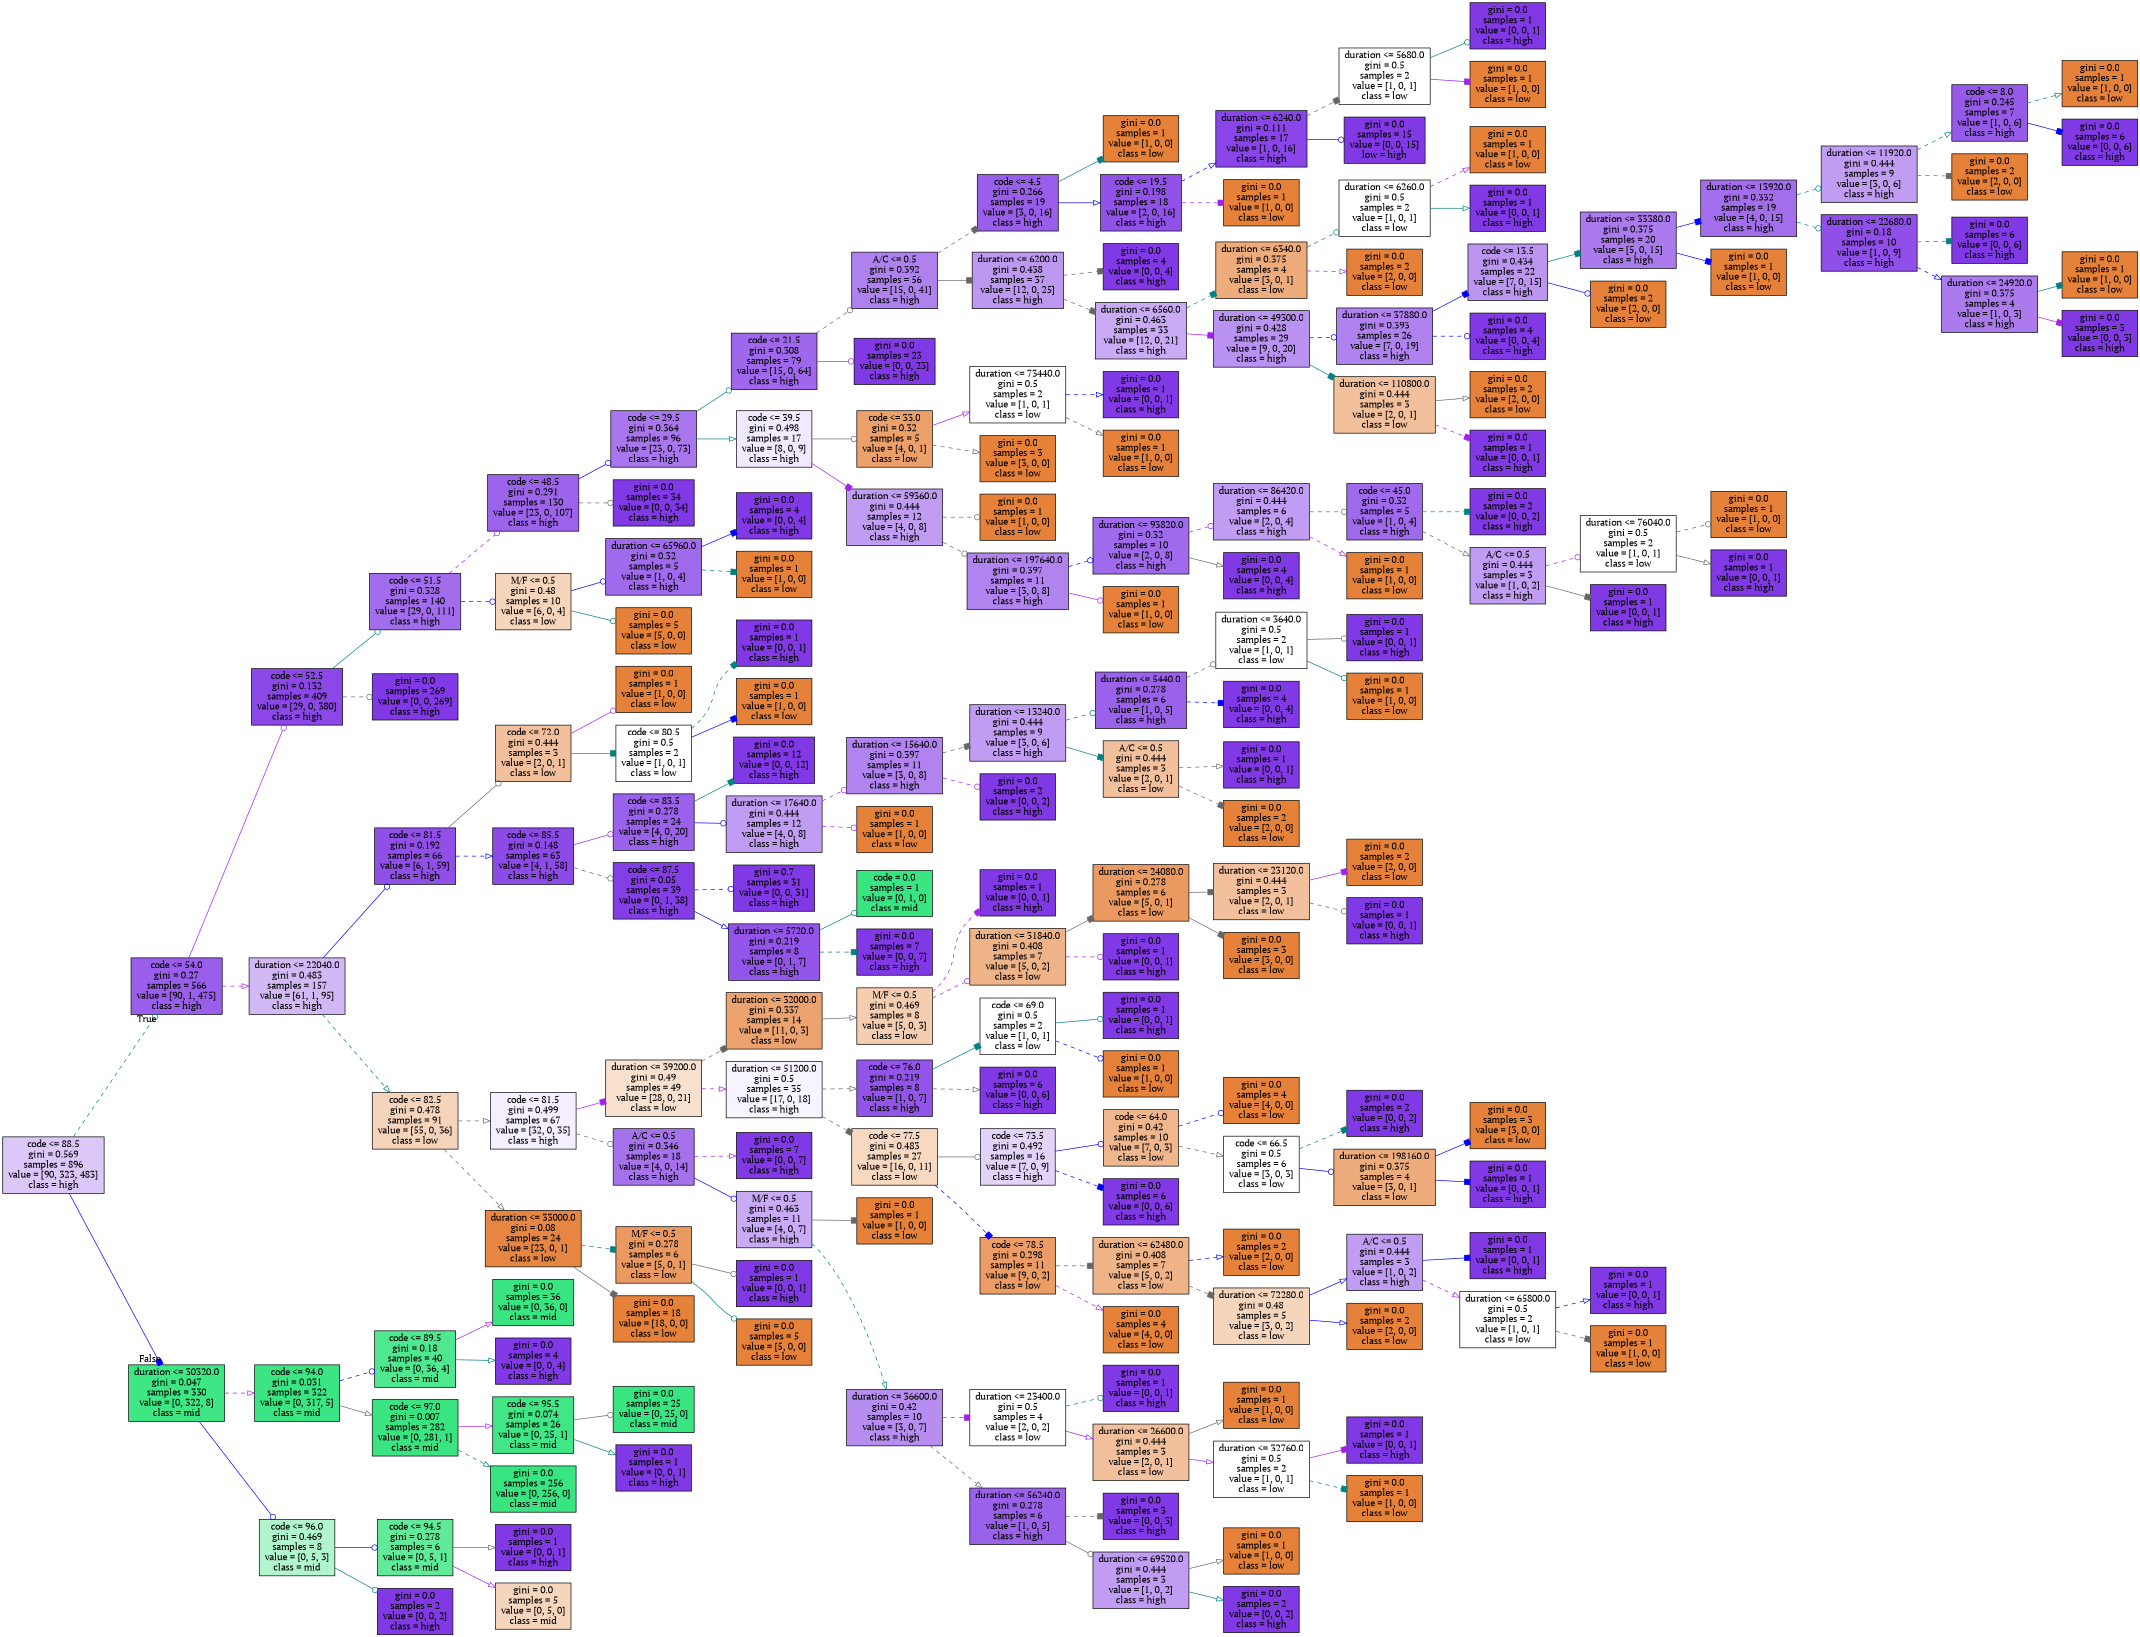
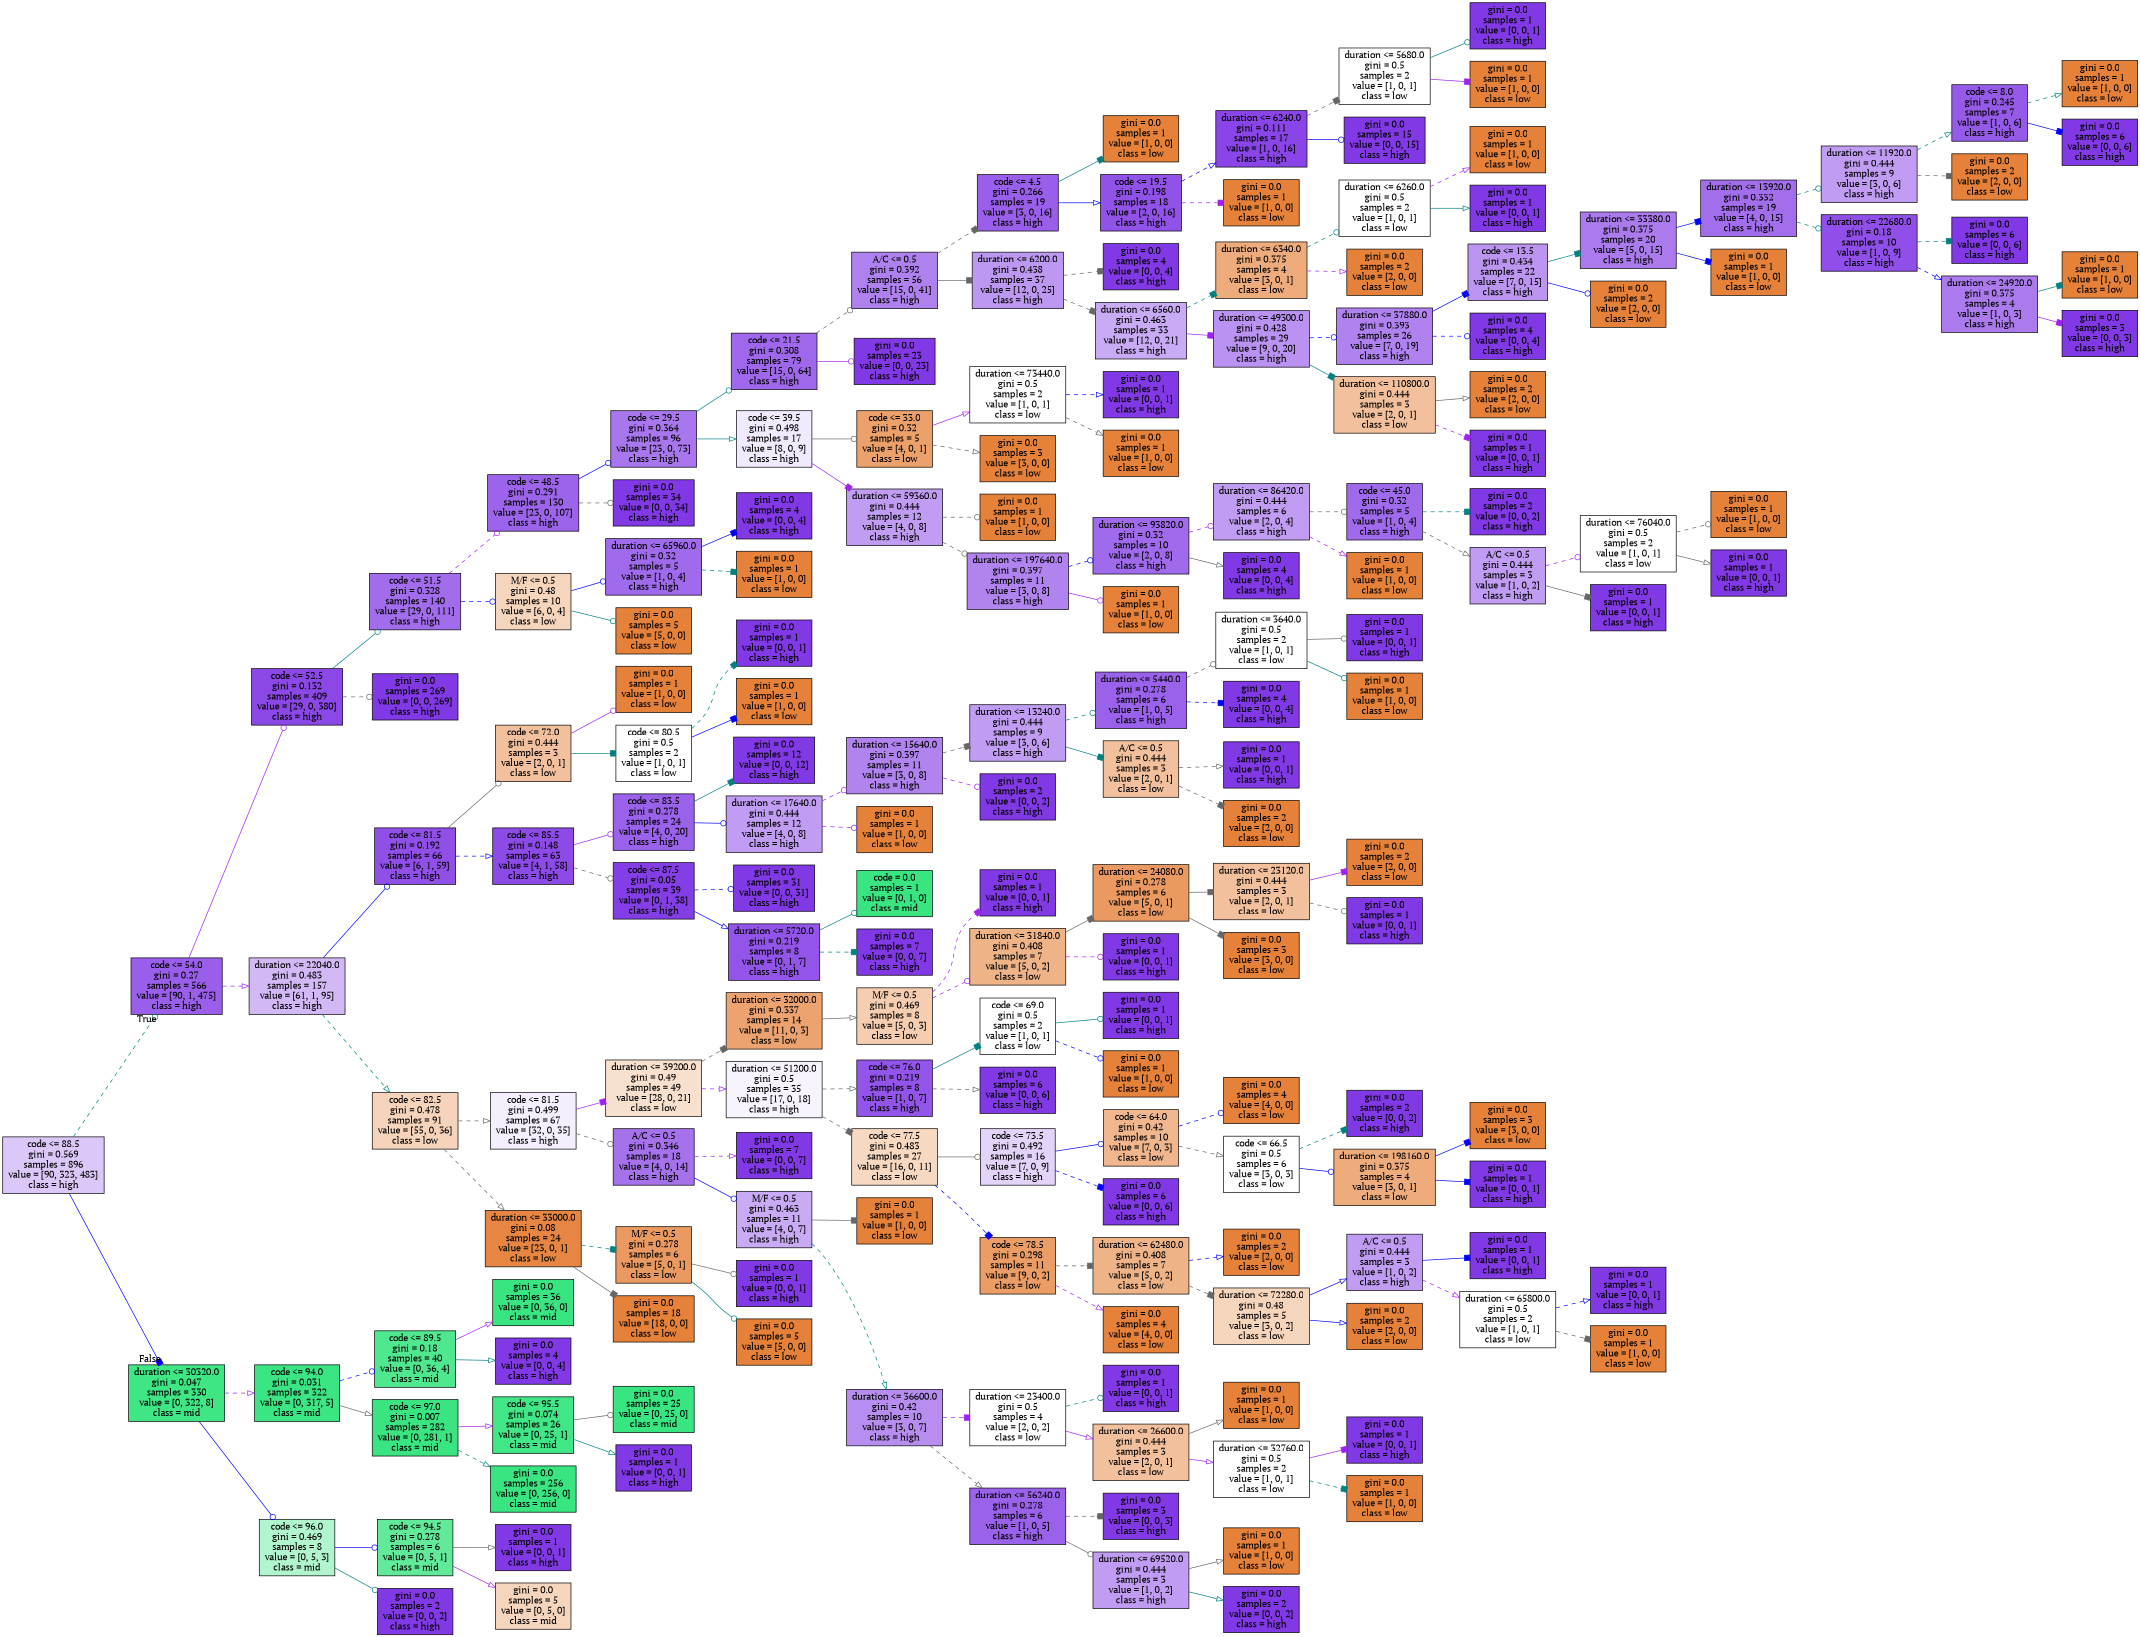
node "gini = 0.0 samples = 15 value = [0, 0, 15] low = high": label "gini = 0.0 samples = 15 value = [0, 0, 15] low = high" -> "gini = 0.0 samples = 15 value = [0, 0, 15] class = high"
node "gini = 0.7 samples = 31 value = [0, 0, 31] class = high": label "gini = 0.7 samples = 31 value = [0, 0, 31] class = high" -> "gini = 0.0 samples = 31 value = [0, 0, 31] class = high"
